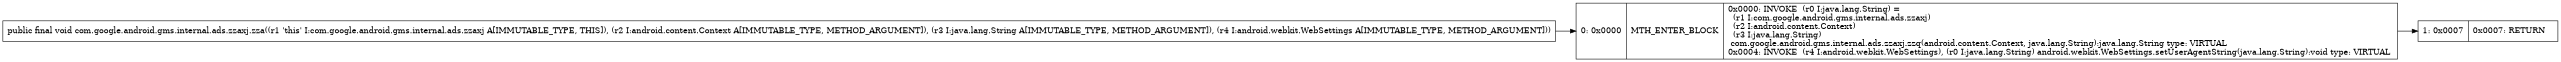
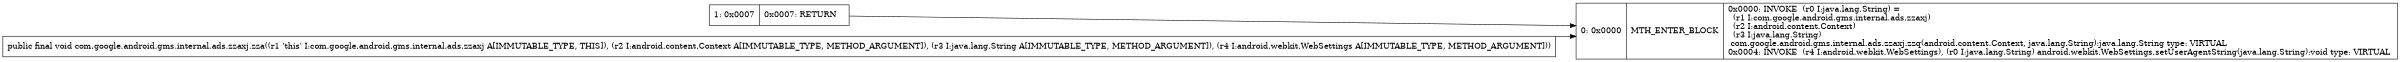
edge "0: 0x0000" -> "1: 0x0007": reversed
